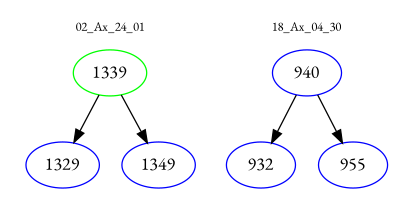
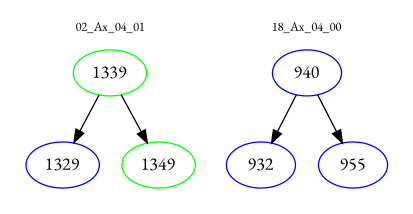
cluster "02_Ax_24_01": label "02_Ax_24_01" -> "02_Ax_04_01"
cluster "18_Ax_04_30": label "18_Ax_04_30" -> "18_Ax_04_00"
node "1349": color blue -> green
